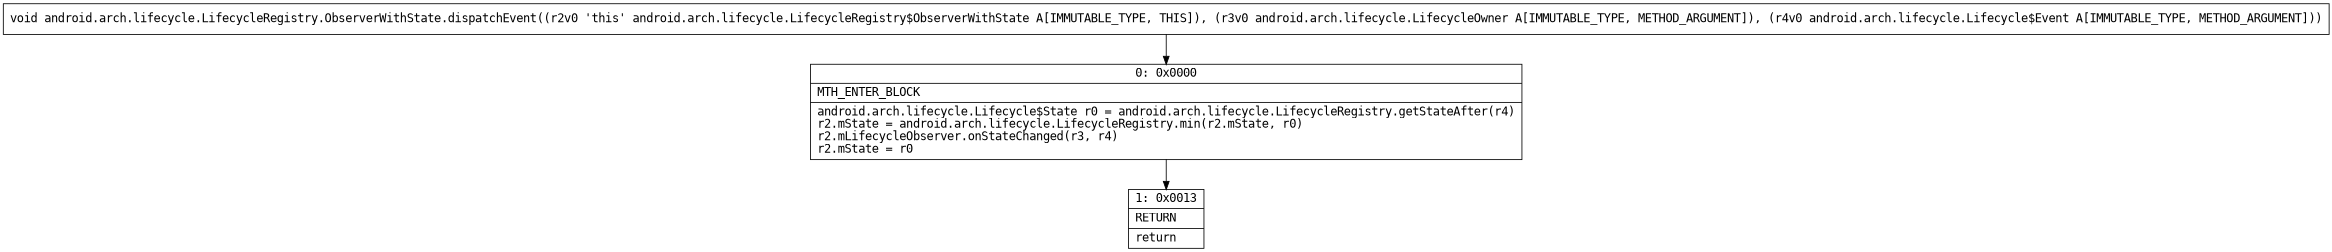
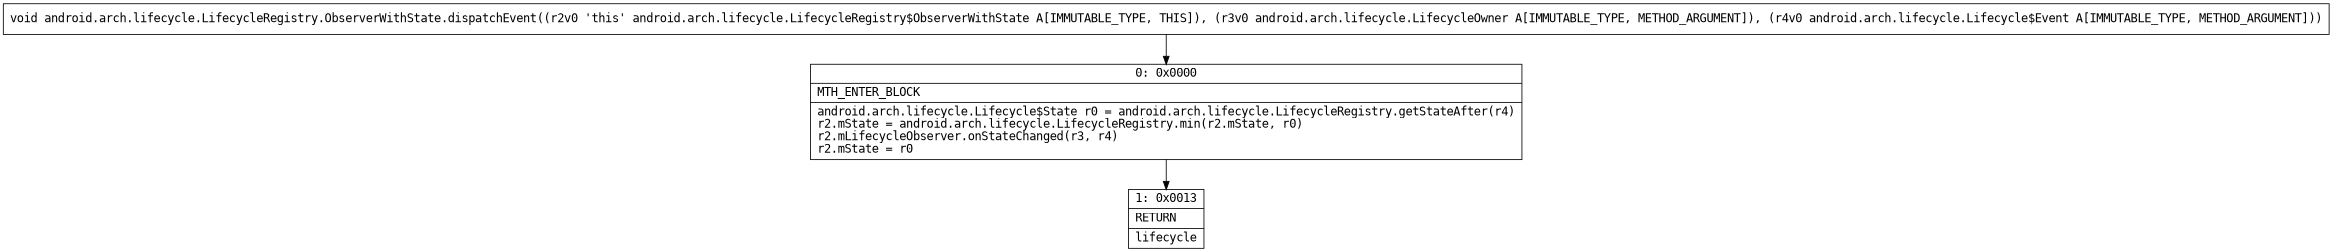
node "1: 0x0013": text "return" -> "lifecycle"
